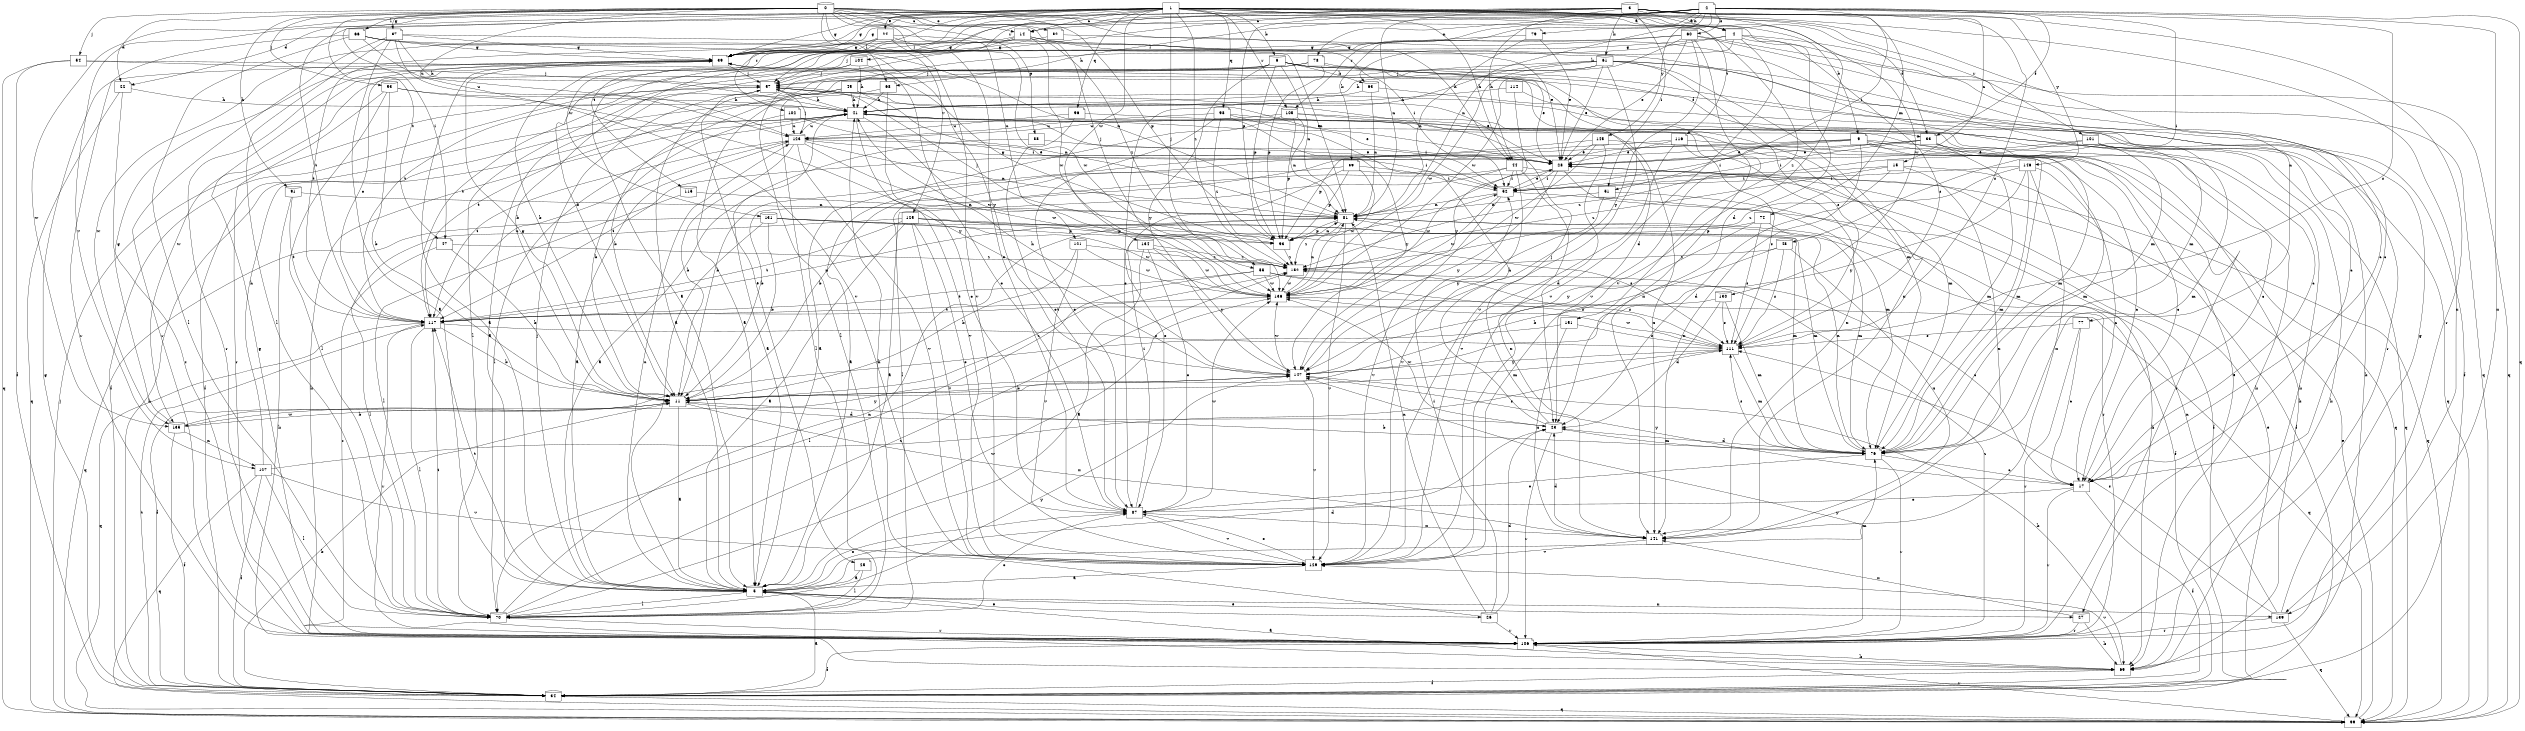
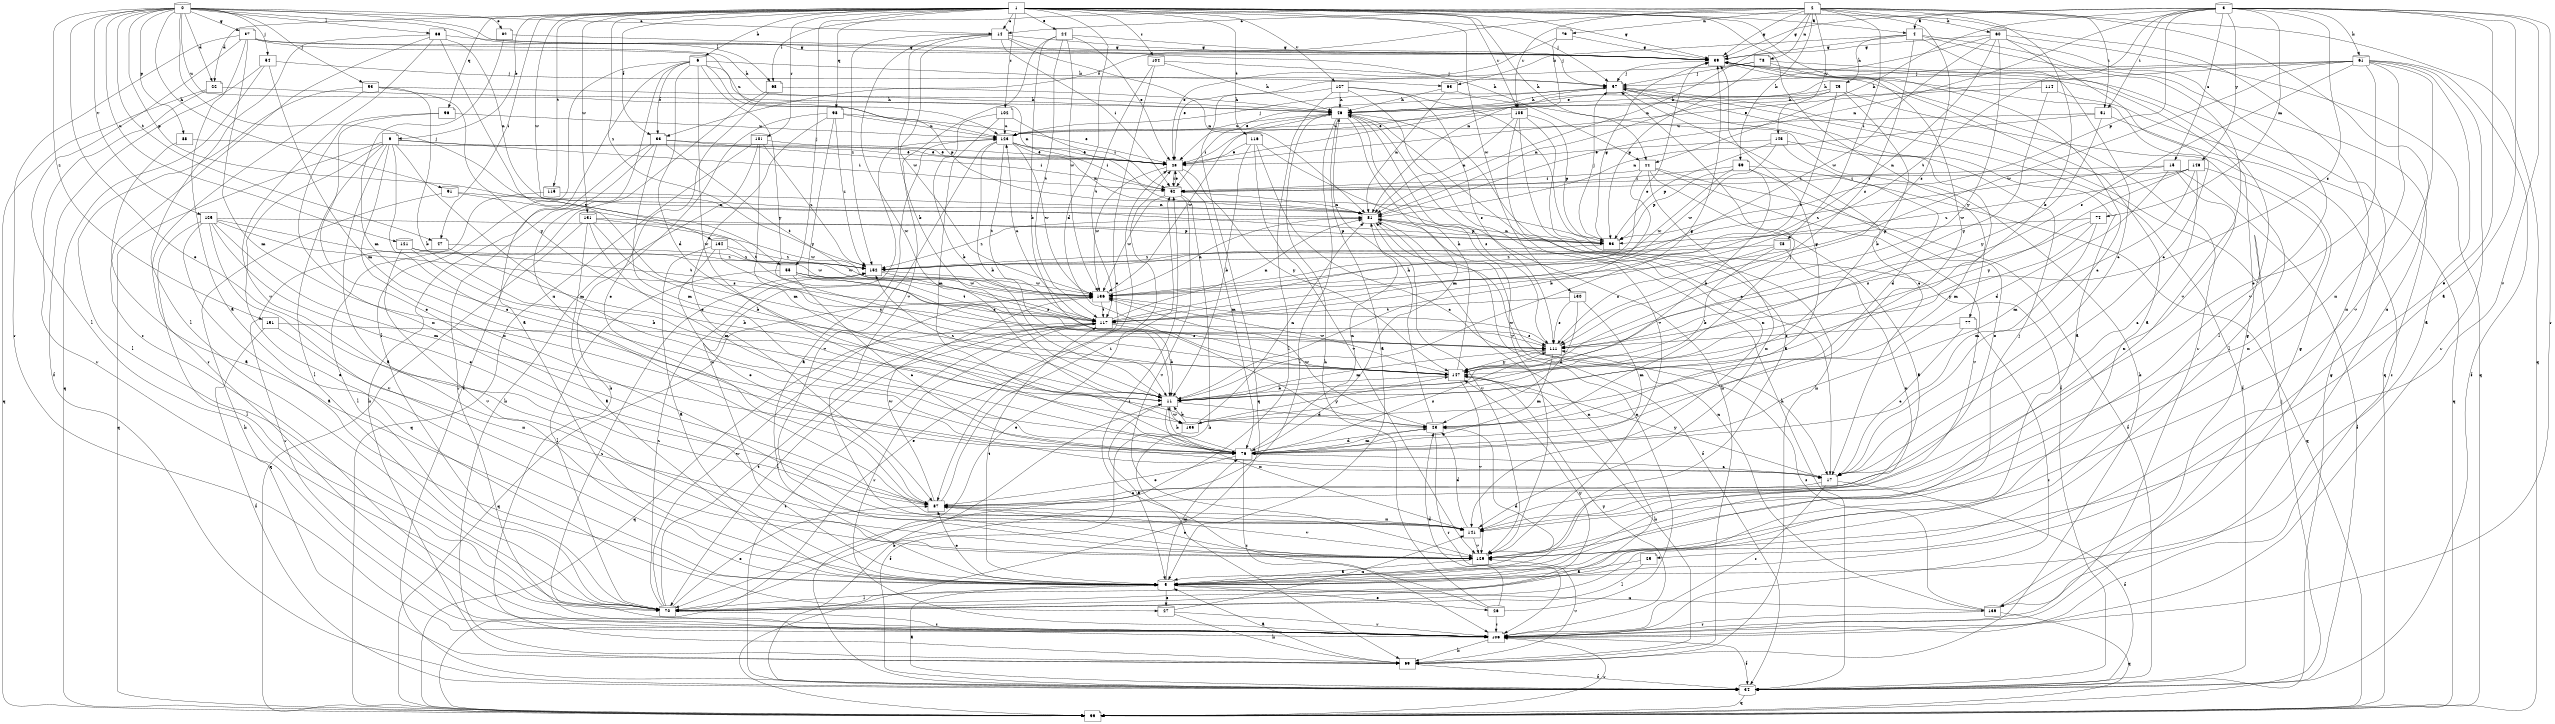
node "41": label "41" -> "46"
edge "51" -> "123": added, label "u"
edge "135" -> "127": now "135" -> "81"
